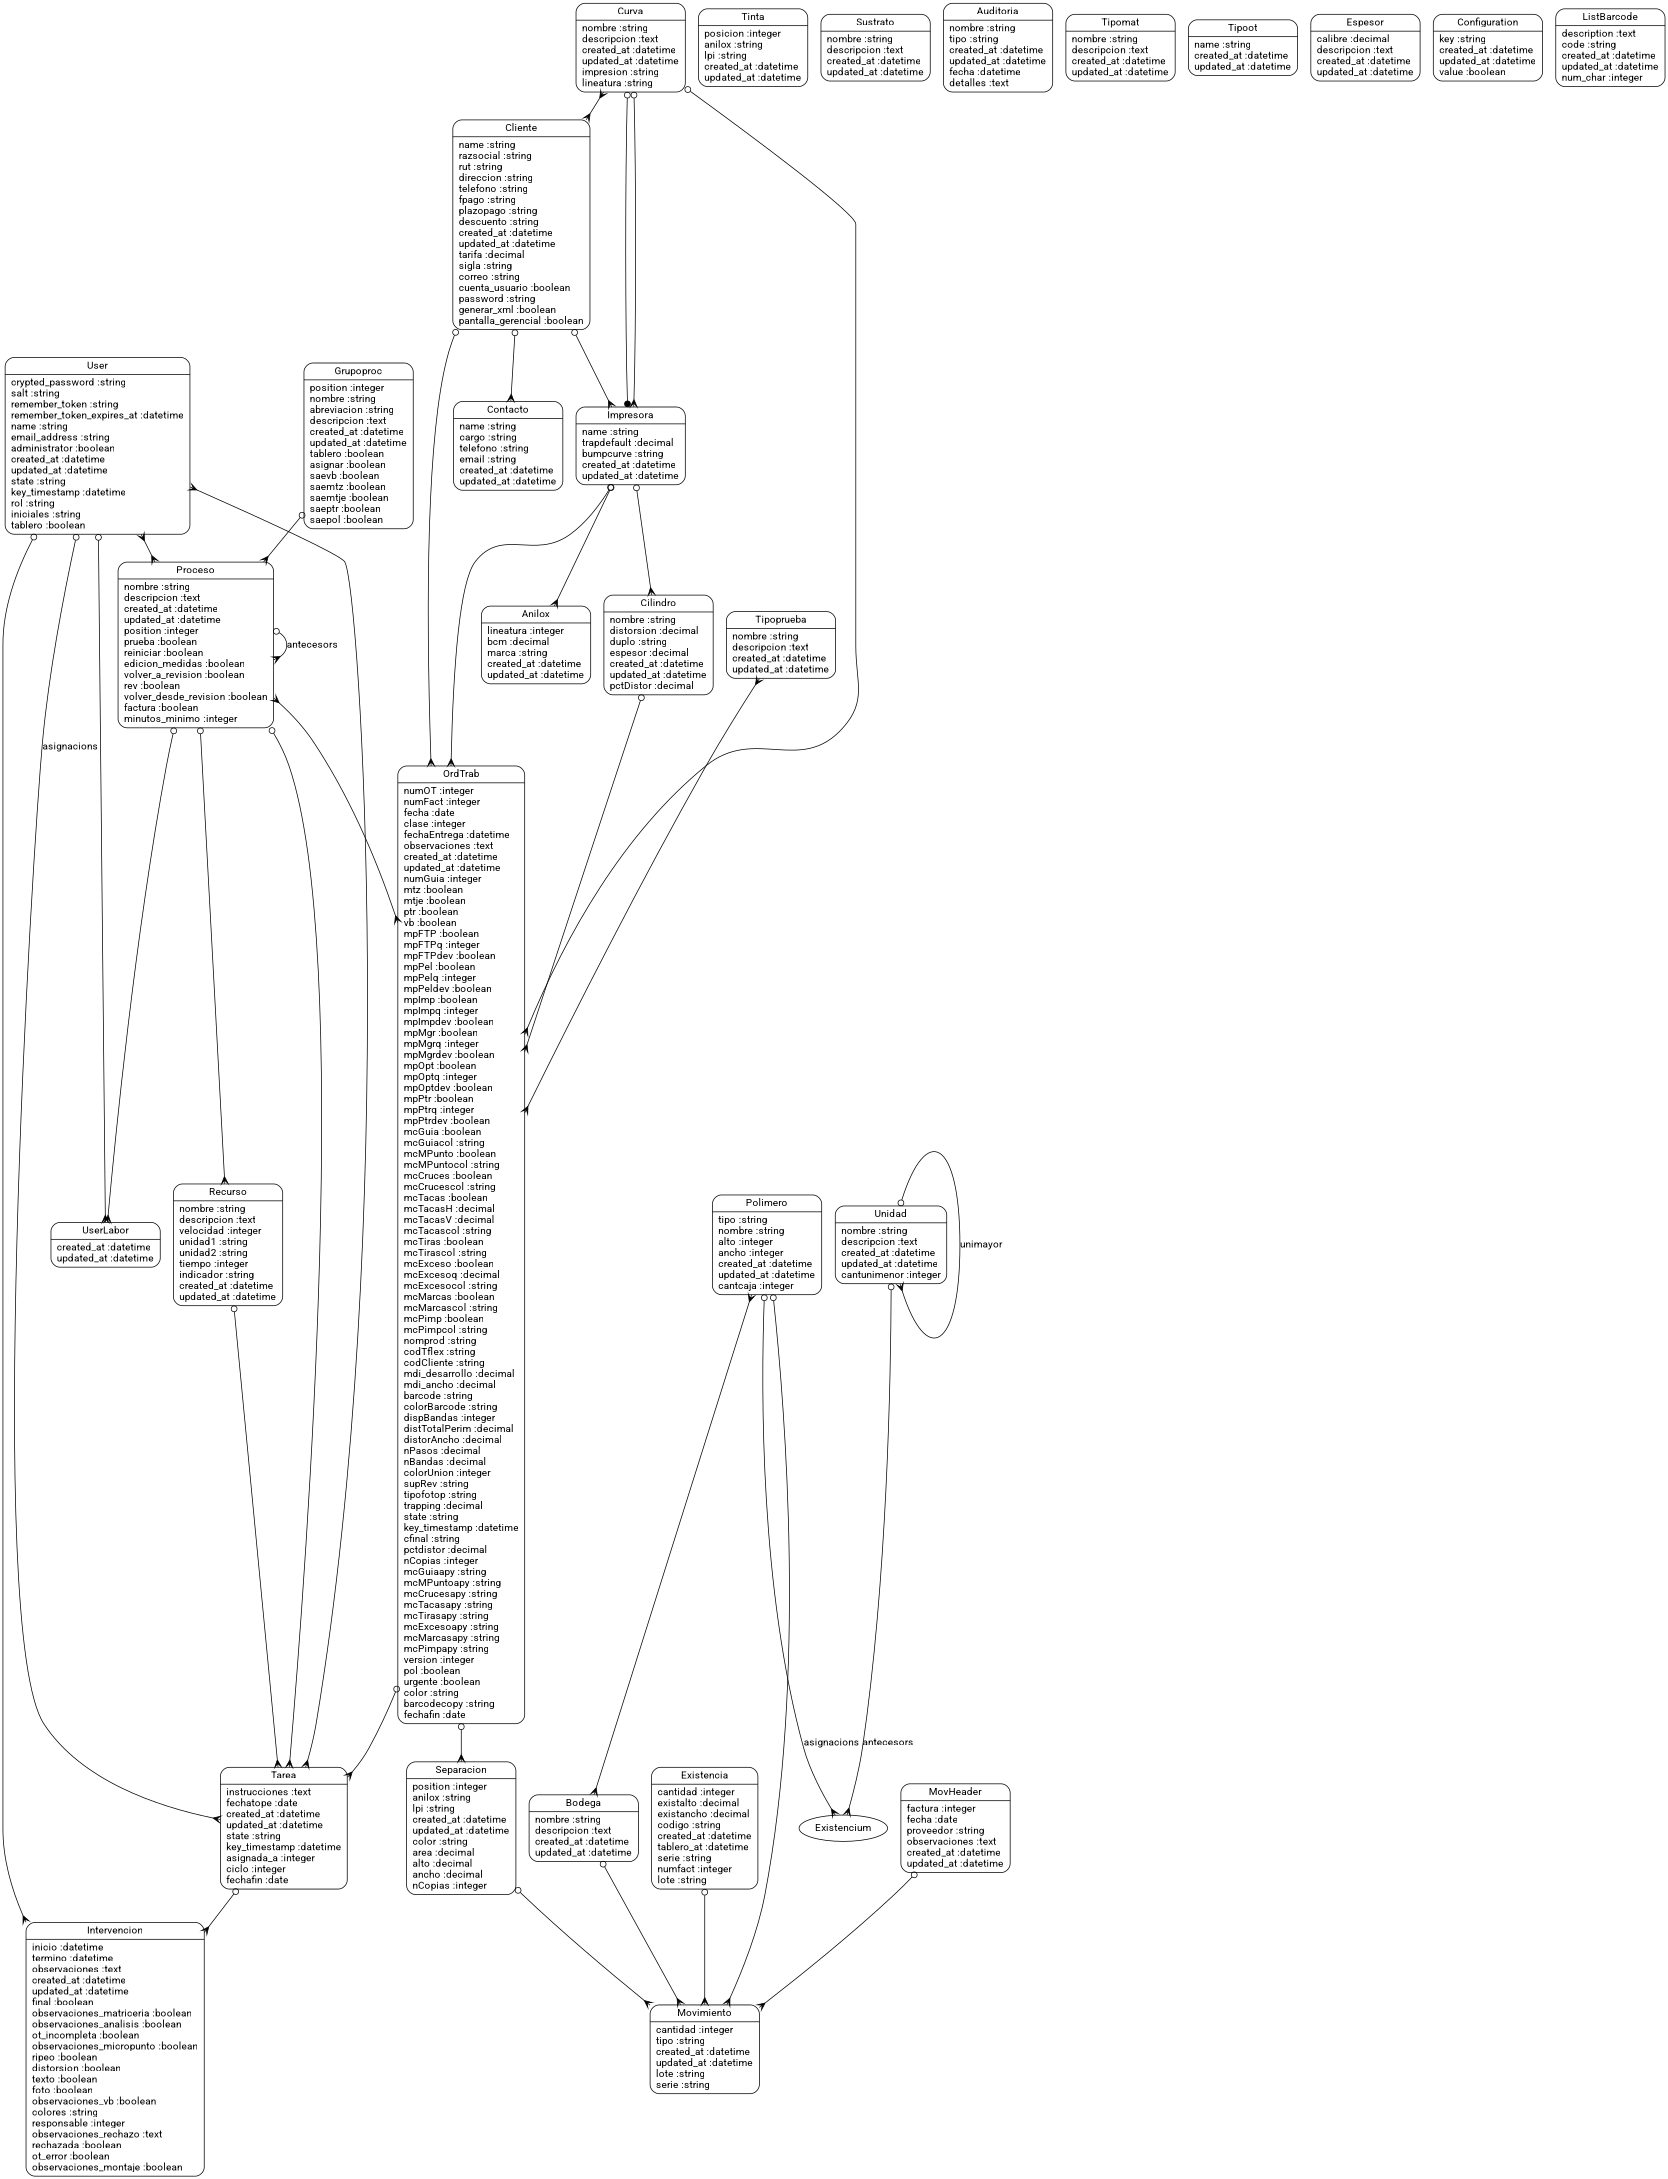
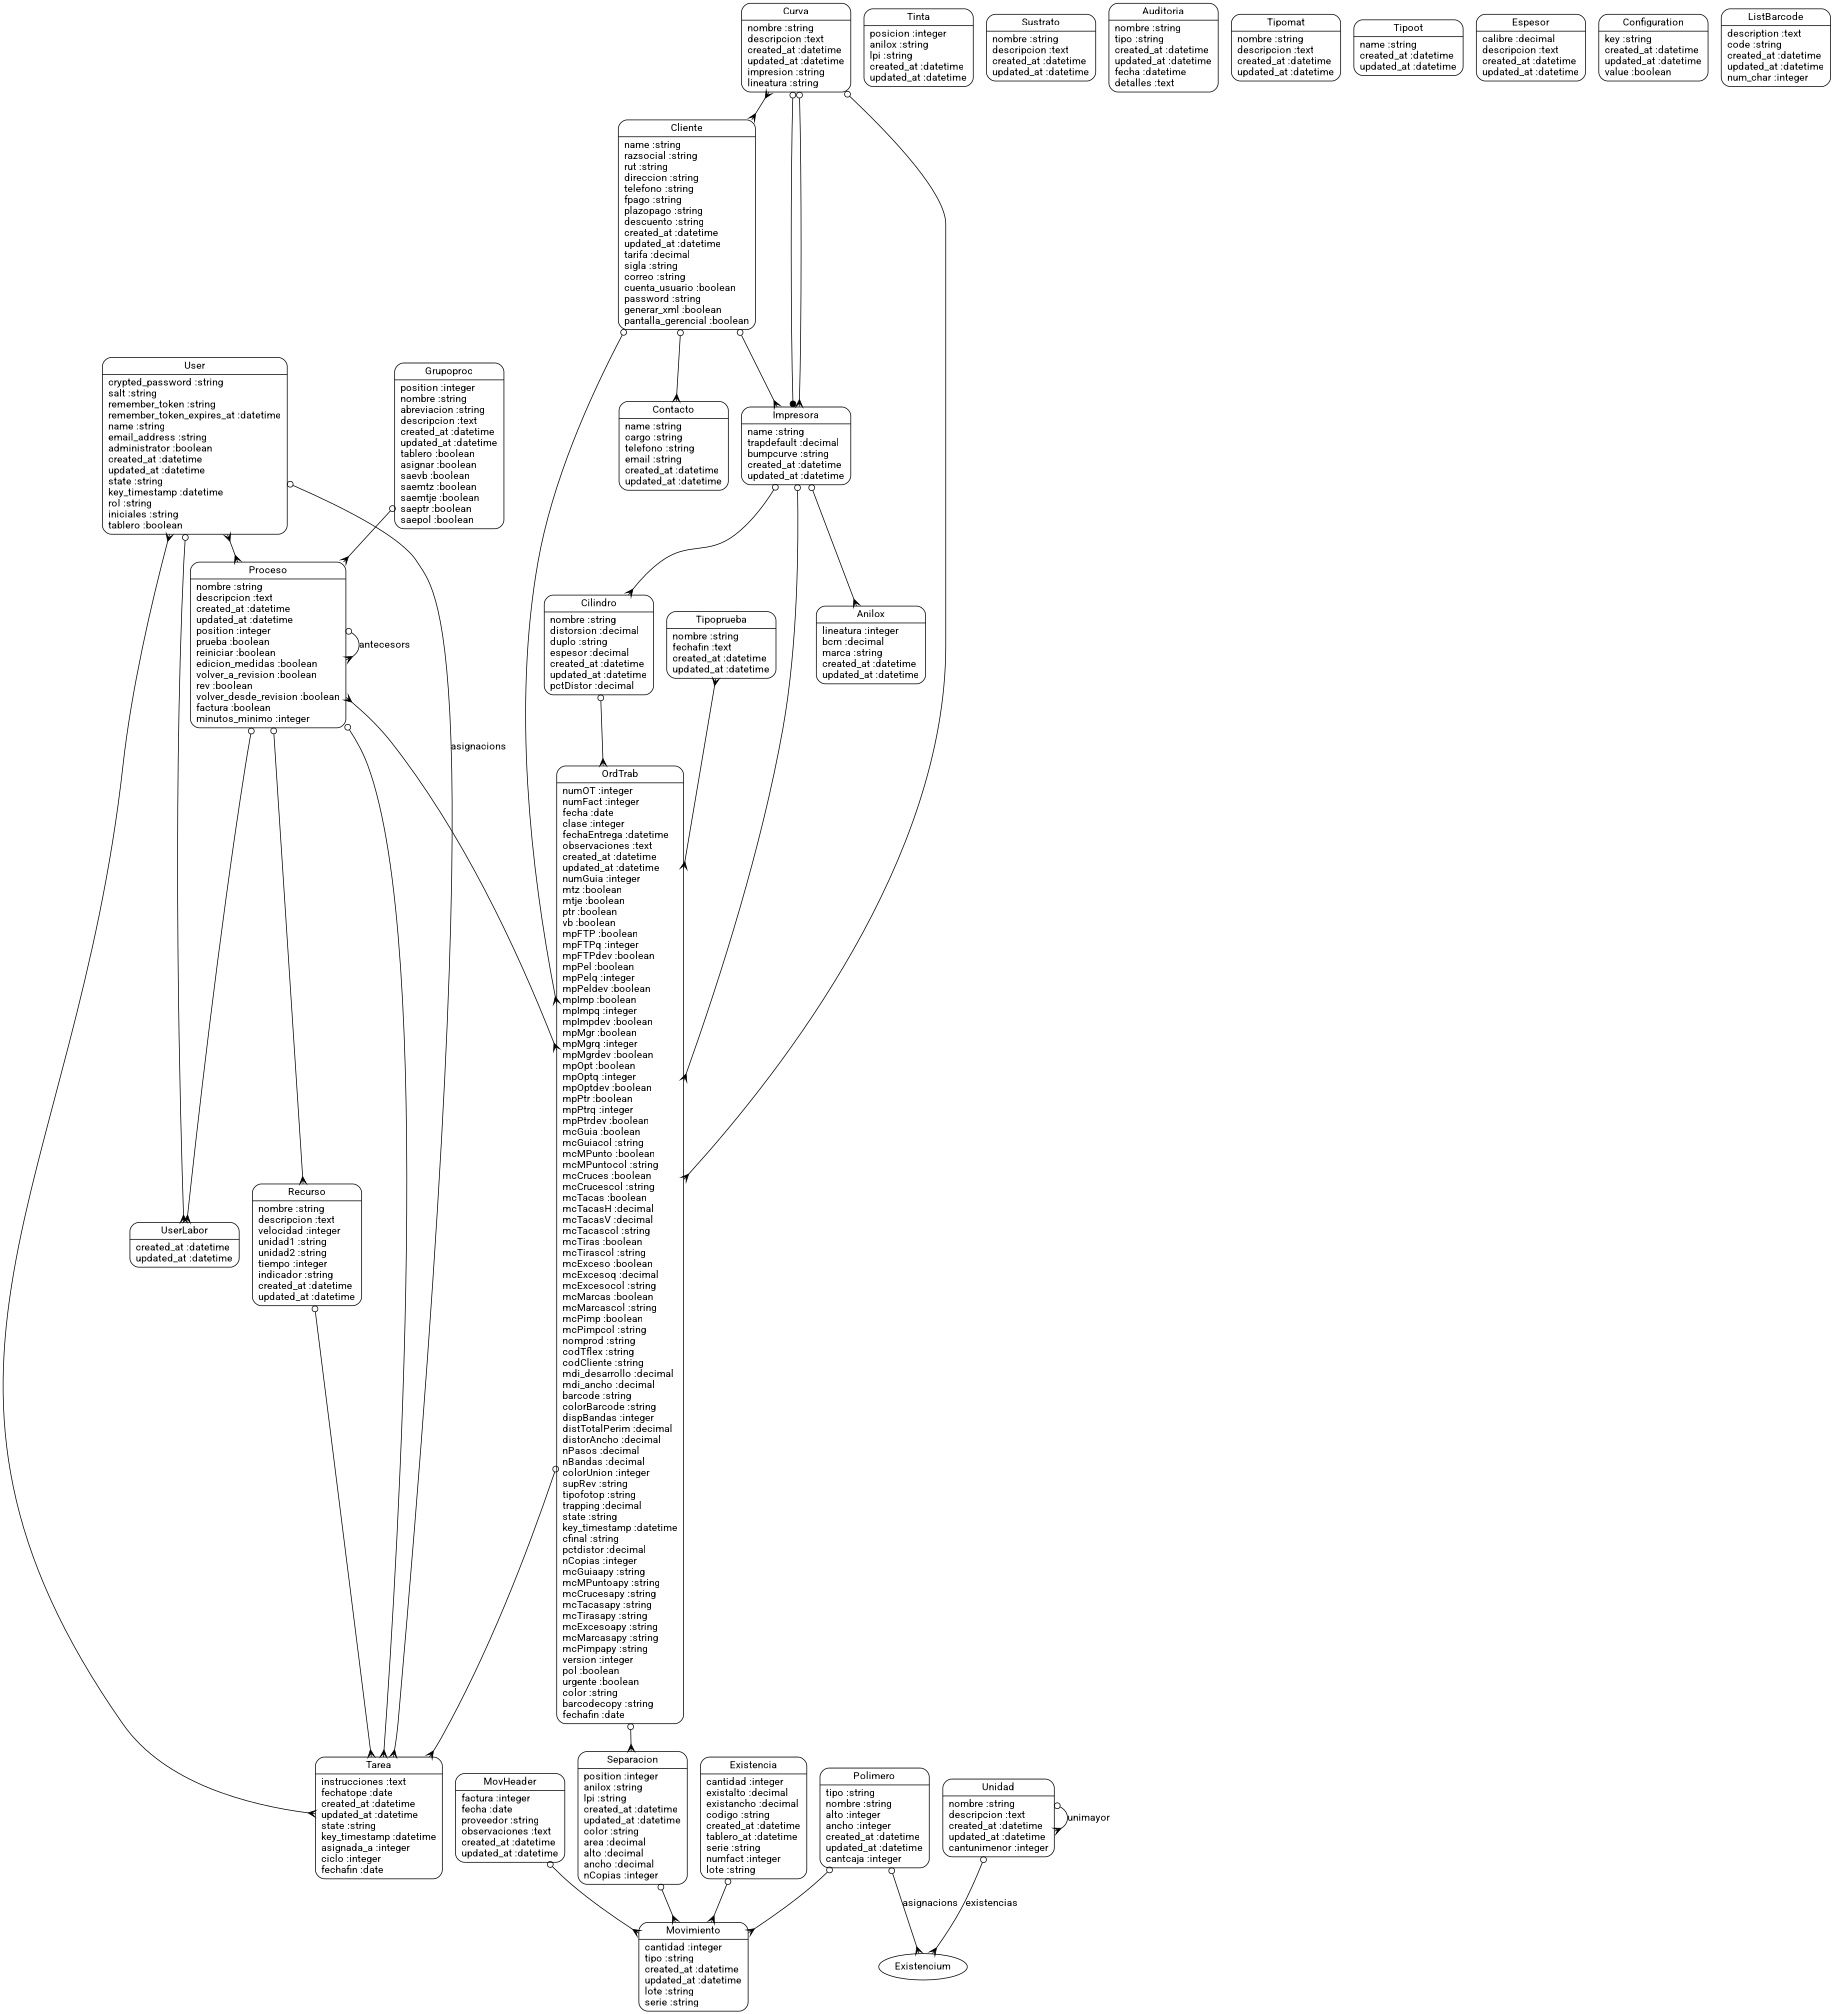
node "Tipoprueba": text "descripcion :text" -> "fechafin :text"
edge "Unidad" -- "Existencium": label "antecesors" -> "existencias"
node "Bodega": removed
node "Intervencion": removed
